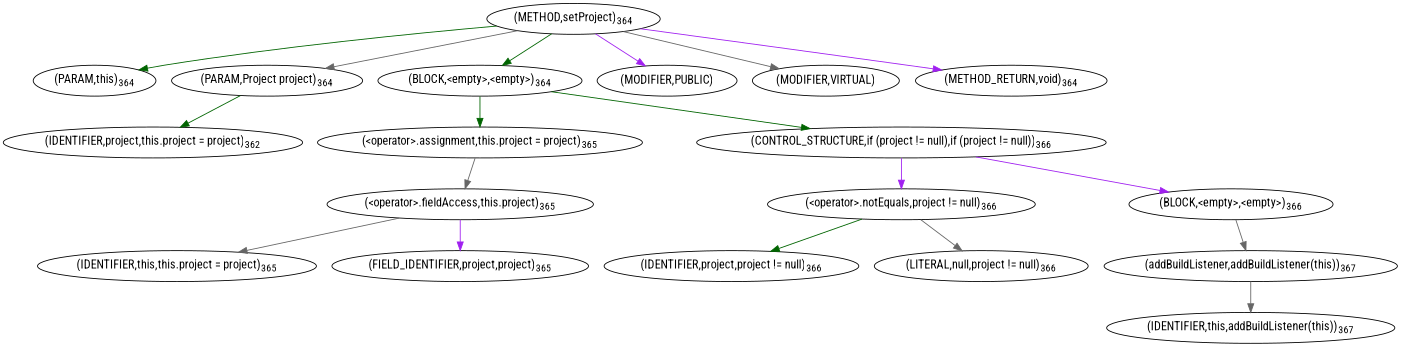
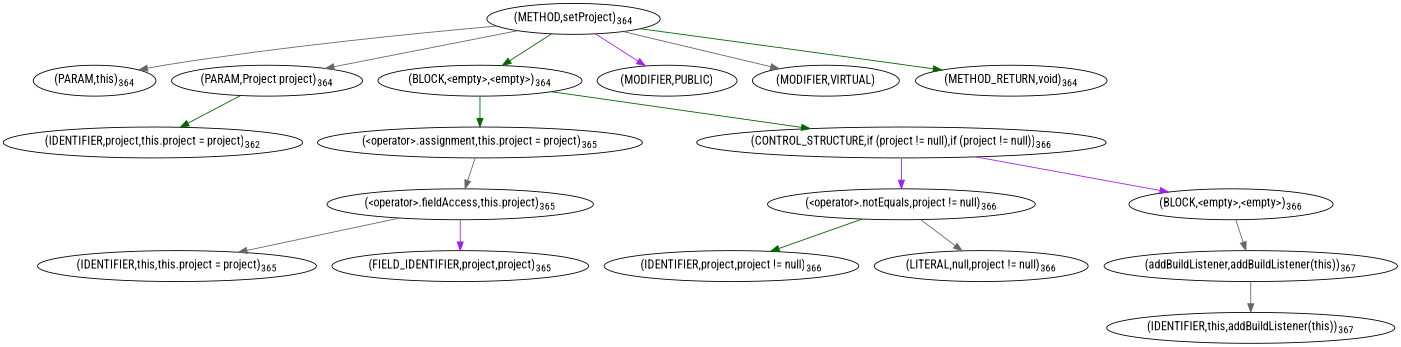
edge "(METHOD,setProject)" -> "(PARAM,this)": color darkgreen -> gray40
edge "(METHOD,setProject)" -> "(METHOD_RETURN,void)": color purple -> darkgreen
